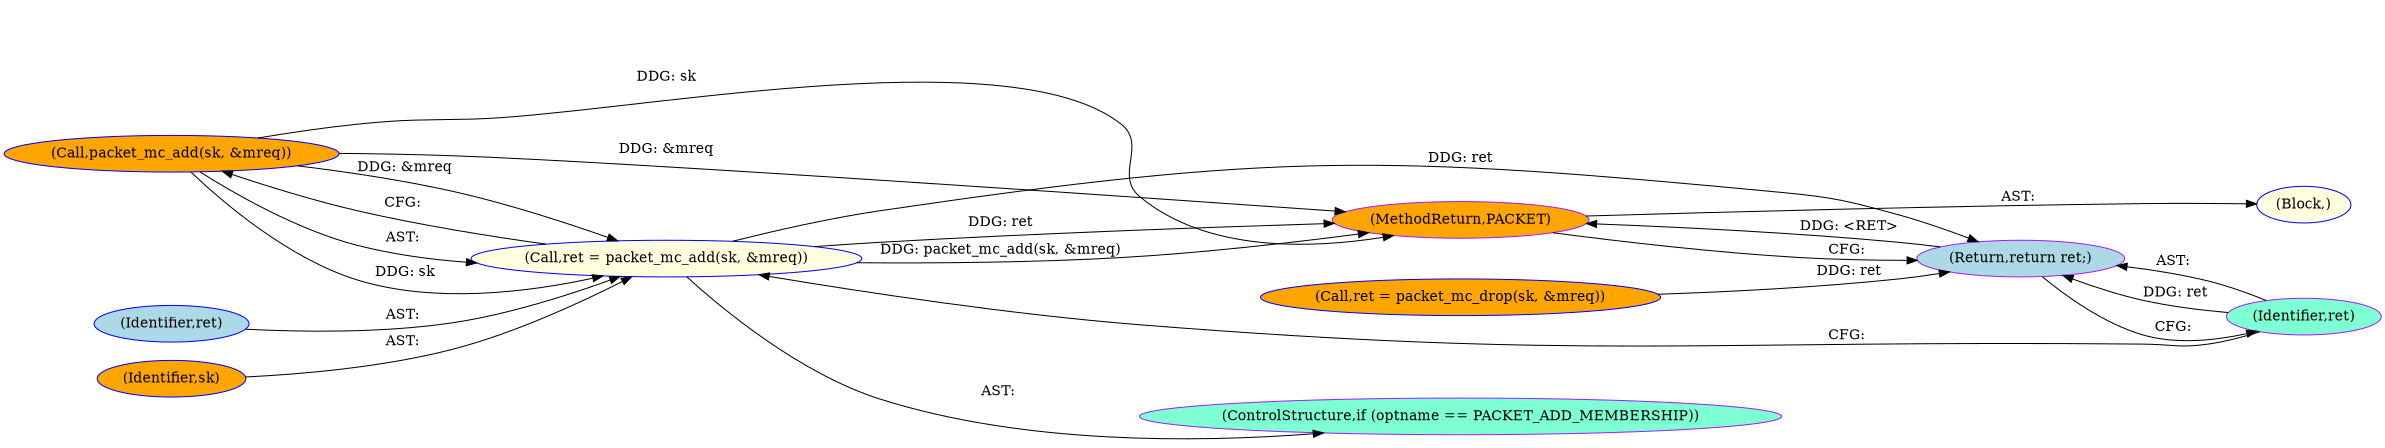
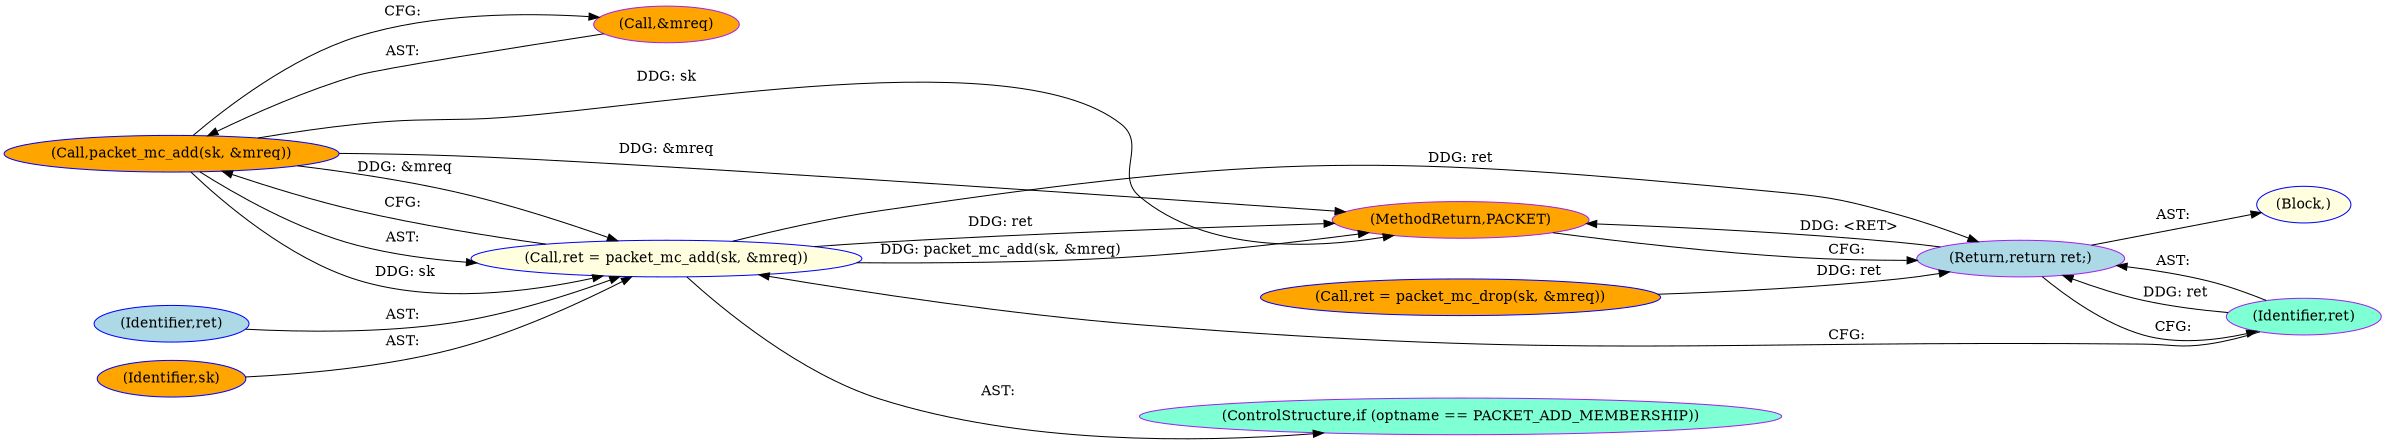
node "(Call,&mreq)": added
edge "(MethodReturn,PACKET)" -> "(Block,)": now "(Return,return ret;)" -> "(Block,)"
